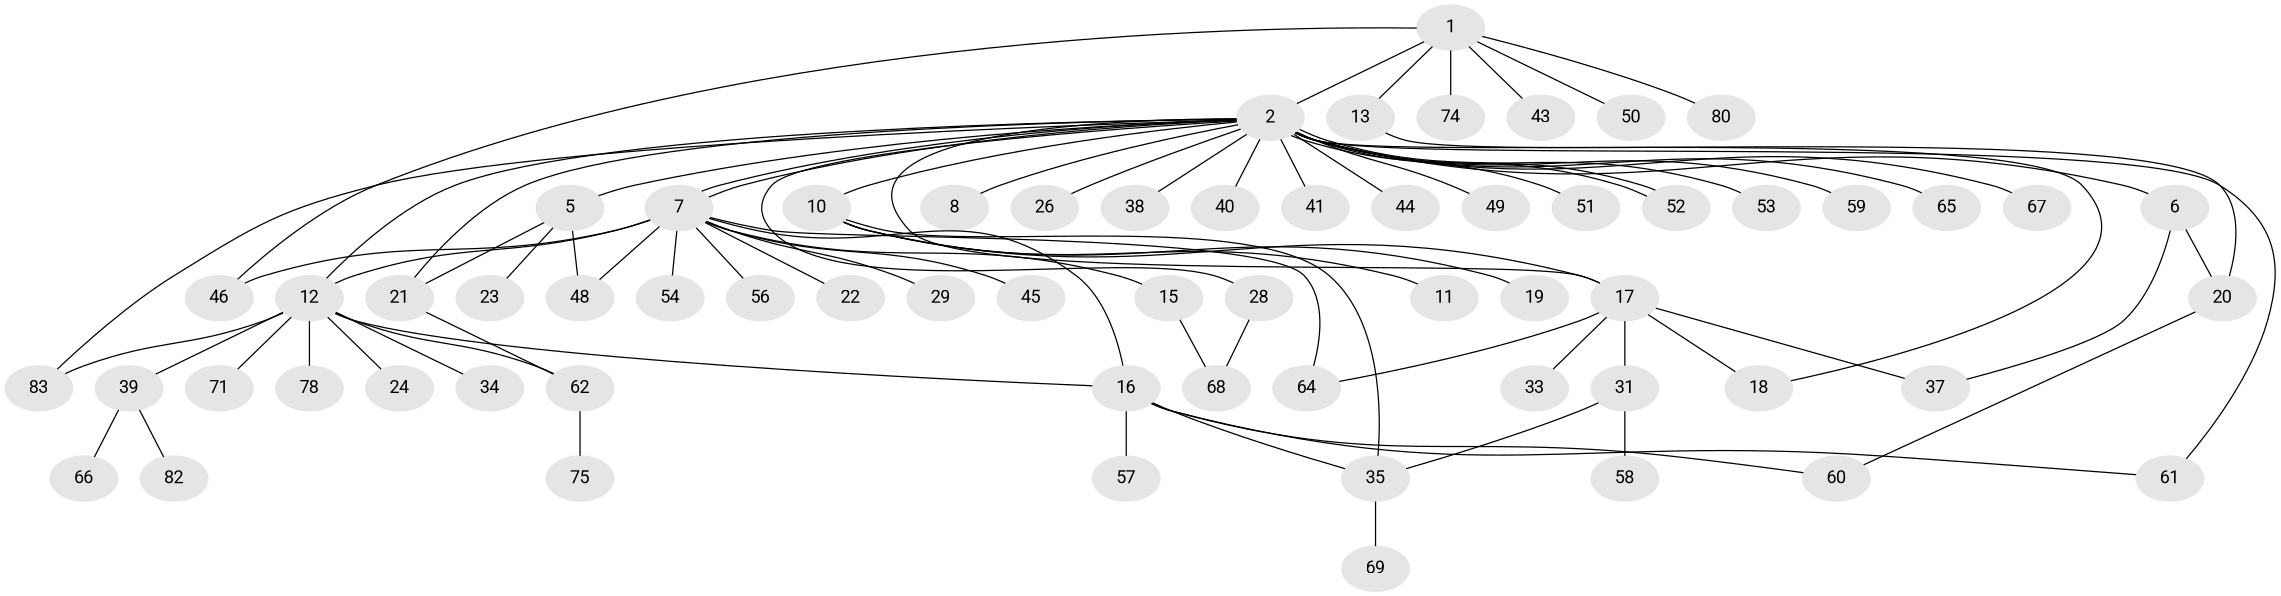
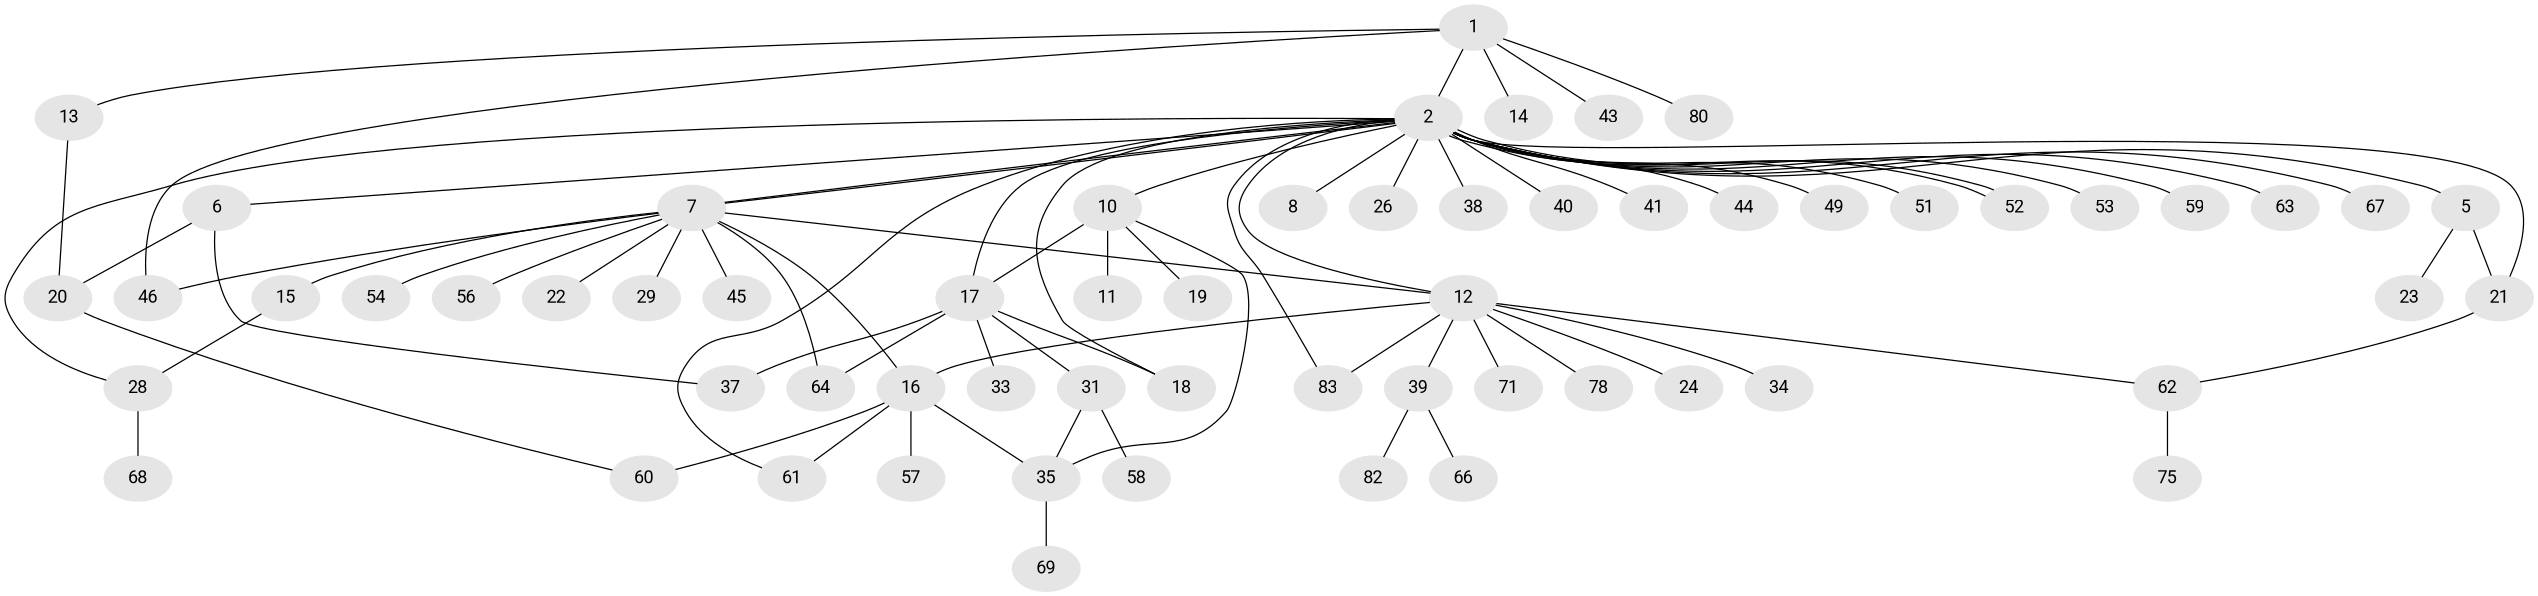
node "74": label "74" -> "14"
node "50": removed
node "65": label "65" -> "63"
node "48": removed
edge "15" -- "68": now "15" -- "28"
